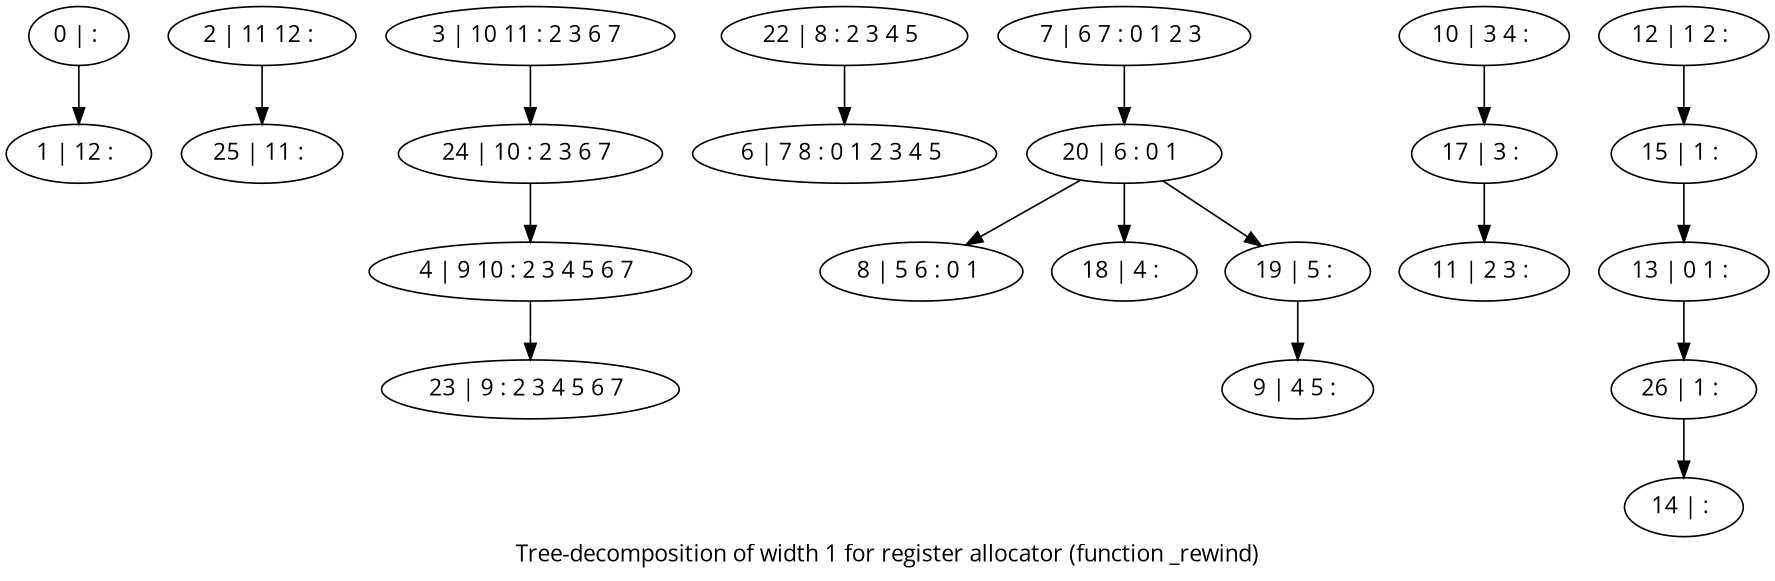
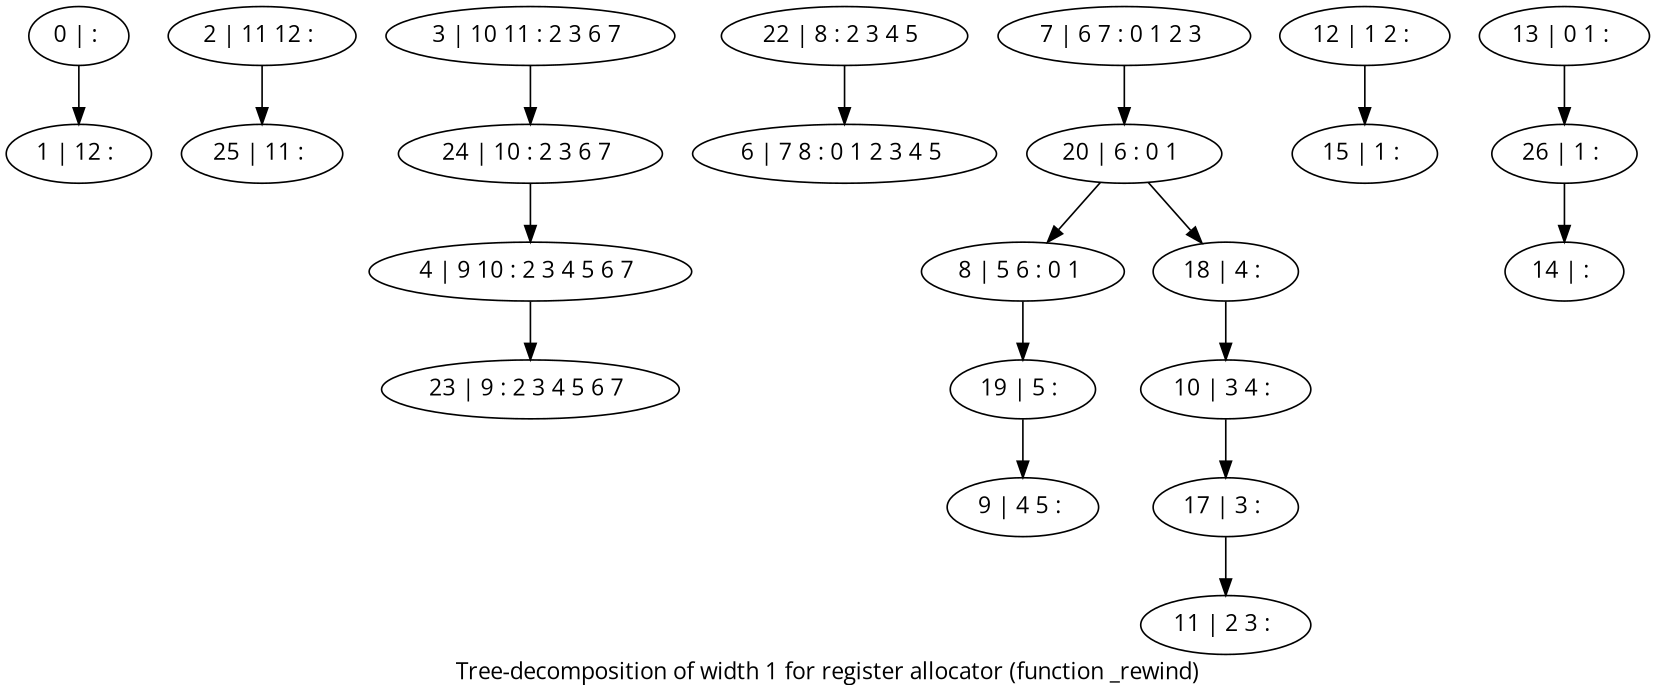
edge "15 | 1 :" -> "13 | 0 1 :": removed
edge "20 | 6 : 0 1" -> "19 | 5 :": now "8 | 5 6 : 0 1" -> "19 | 5 :"
edge "18 | 4 :" -> "10 | 3 4 :": added
